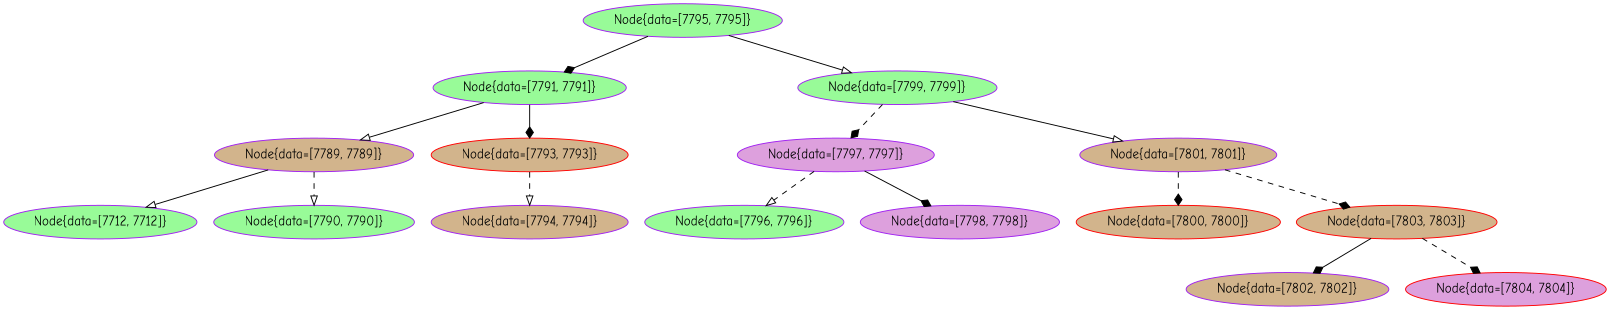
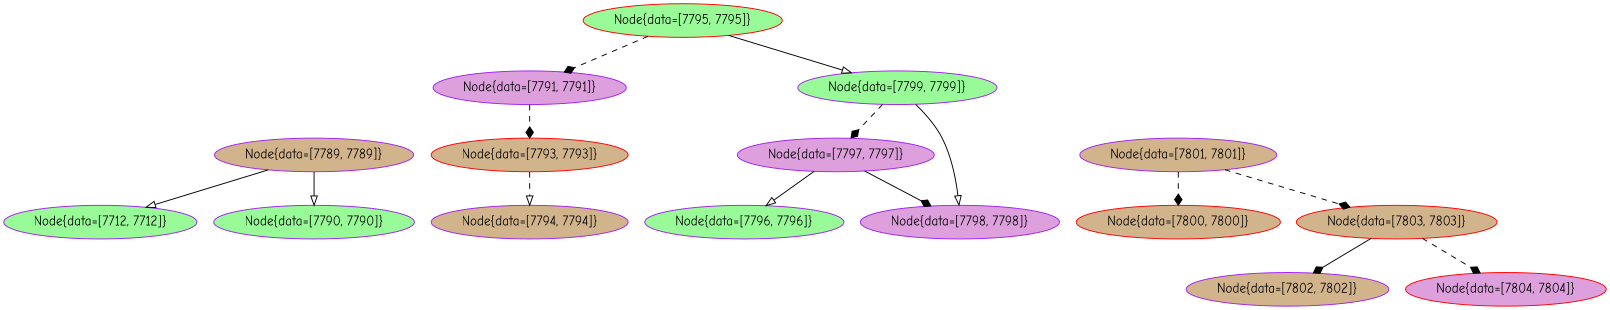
node "Node{data=[7795, 7795]}": color purple -> red
edge "Node{data=[7795, 7795]}" -> "Node{data=[7791, 7791]}": style solid -> dashed
node "Node{data=[7791, 7791]}": fillcolor palegreen -> plum
edge "Node{data=[7791, 7791]}" -> "Node{data=[7793, 7793]}": style solid -> dashed
edge "Node{data=[7791, 7791]}" -> "Node{data=[7789, 7789]}": removed
edge "Node{data=[7799, 7799]}" -> "Node{data=[7801, 7801]}": now "Node{data=[7799, 7799]}" -> "Node{data=[7798, 7798]}"
edge "Node{data=[7789, 7789]}" -> "Node{data=[7790, 7790]}": style dashed -> solid
edge "Node{data=[7797, 7797]}" -> "Node{data=[7796, 7796]}": style dashed -> solid
